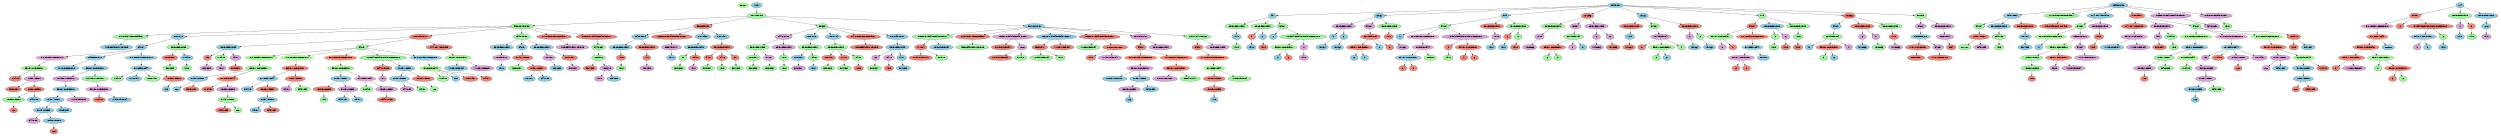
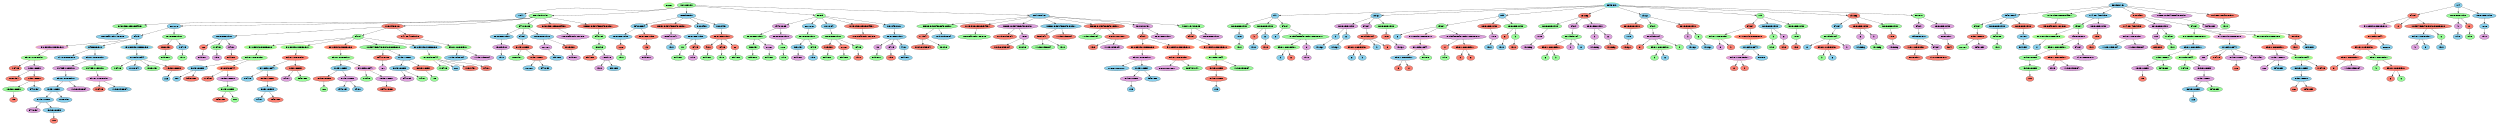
edge "unchk" -> "SourceUnit": reversed
node "UsingForDeclaration": fillcolor plum -> salmon
node "ERC20Basic": fillcolor salmon -> skyblue
